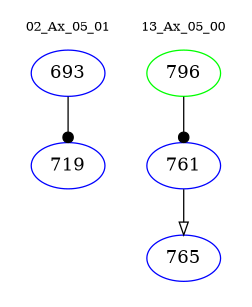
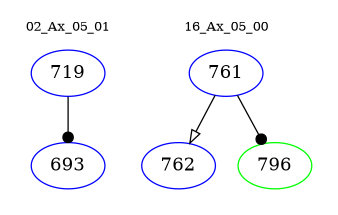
cluster "13_Ax_05_00": label "13_Ax_05_00" -> "16_Ax_05_00"
edge "693" -> "719": reversed
edge "796" -> "761": reversed
node "765": label "765" -> "762"
